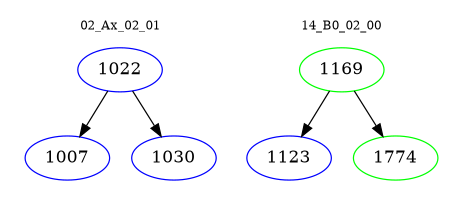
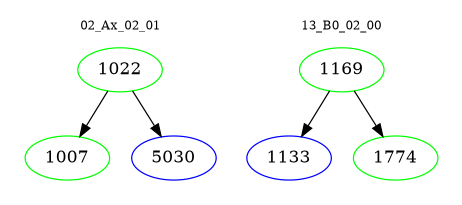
cluster "14_B0_02_00": label "14_B0_02_00" -> "13_B0_02_00"
node "1022": color blue -> green
node "1007": color blue -> green
node "1030": label "1030" -> "5030"
node "1123": label "1123" -> "1133"
